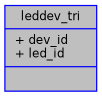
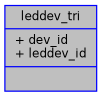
node "leddev_tri": text "+ led_id" -> "+ leddev_id"
